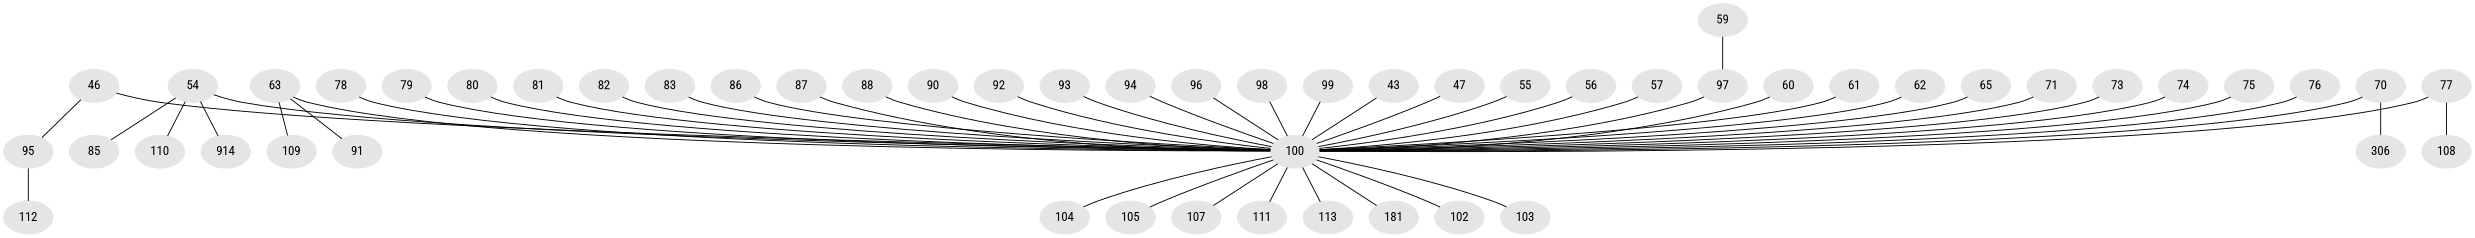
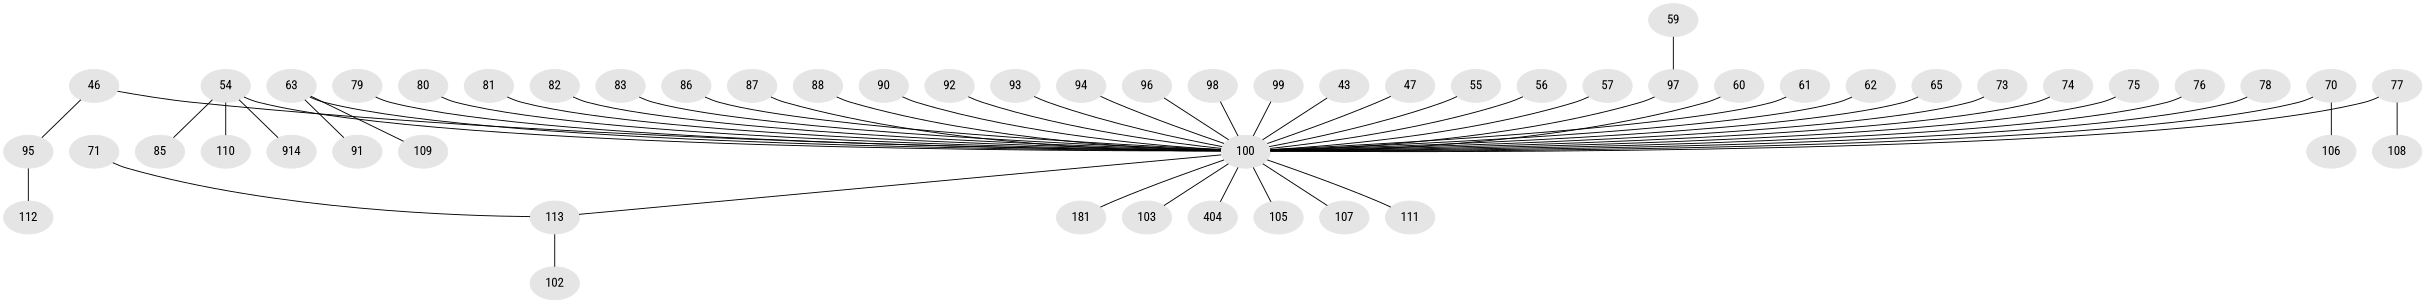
edge "71" -- "100": now "71" -- "113"
node "306": label "306" -> "106"
edge "100" -- "102": now "113" -- "102"
node "104": label "104" -> "404"
